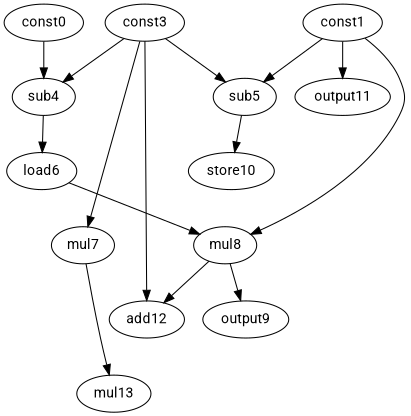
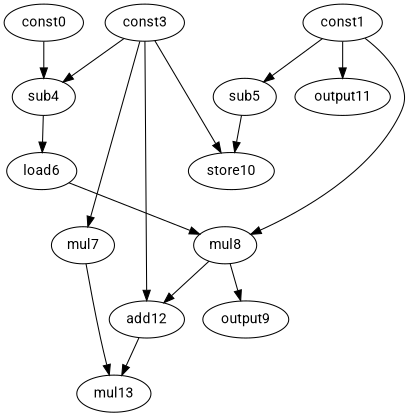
edge "const3" -> "sub5": now "const3" -> "store10"
edge "add12" -> "mul13": added
